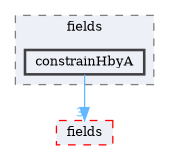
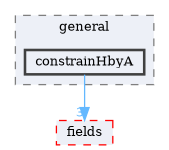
cluster "fields": label "fields" -> "general"
